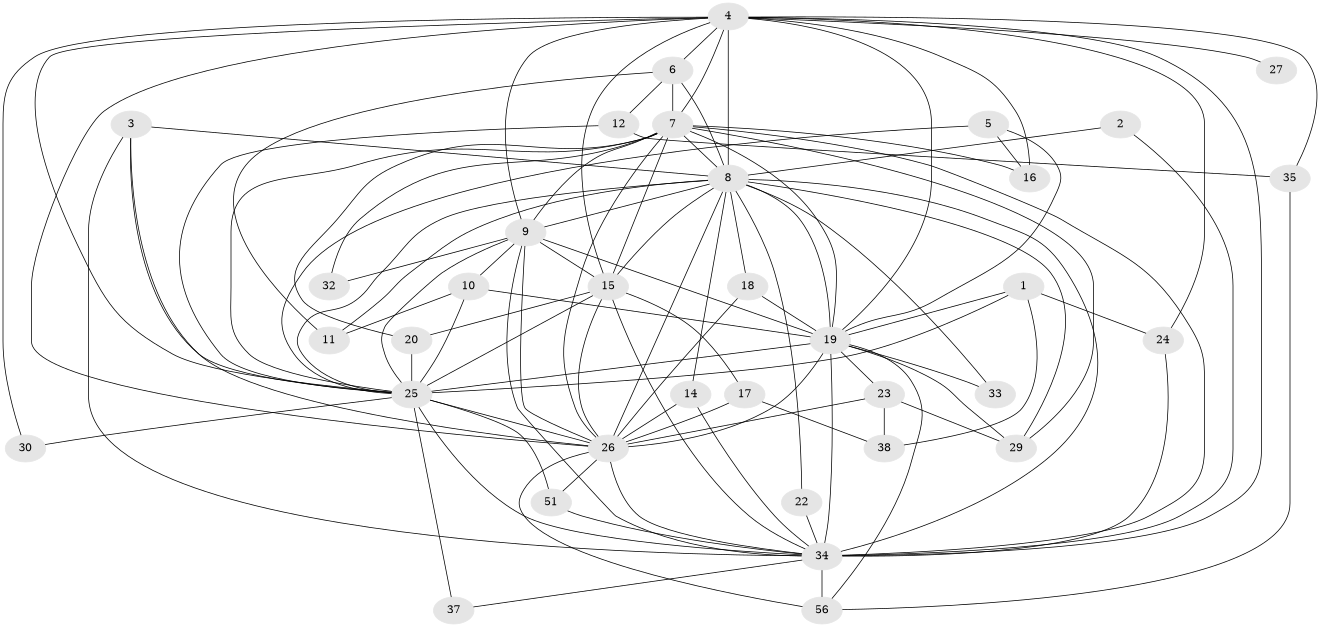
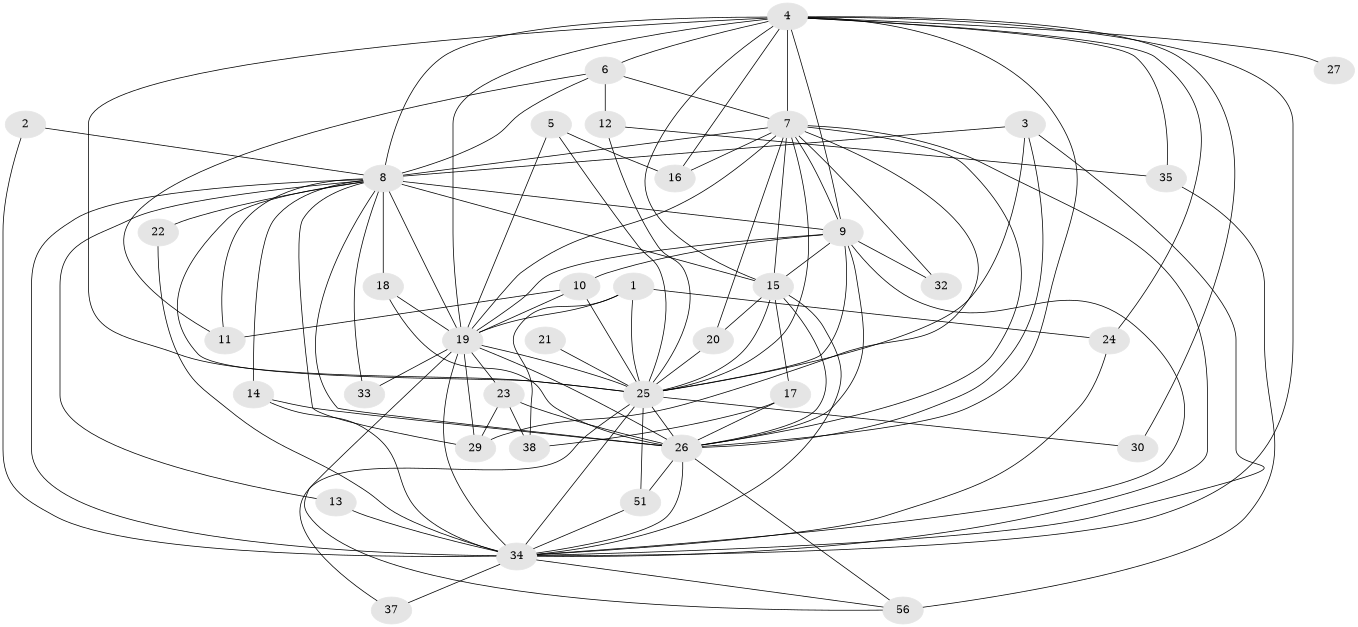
node "21": added
node "13": added
